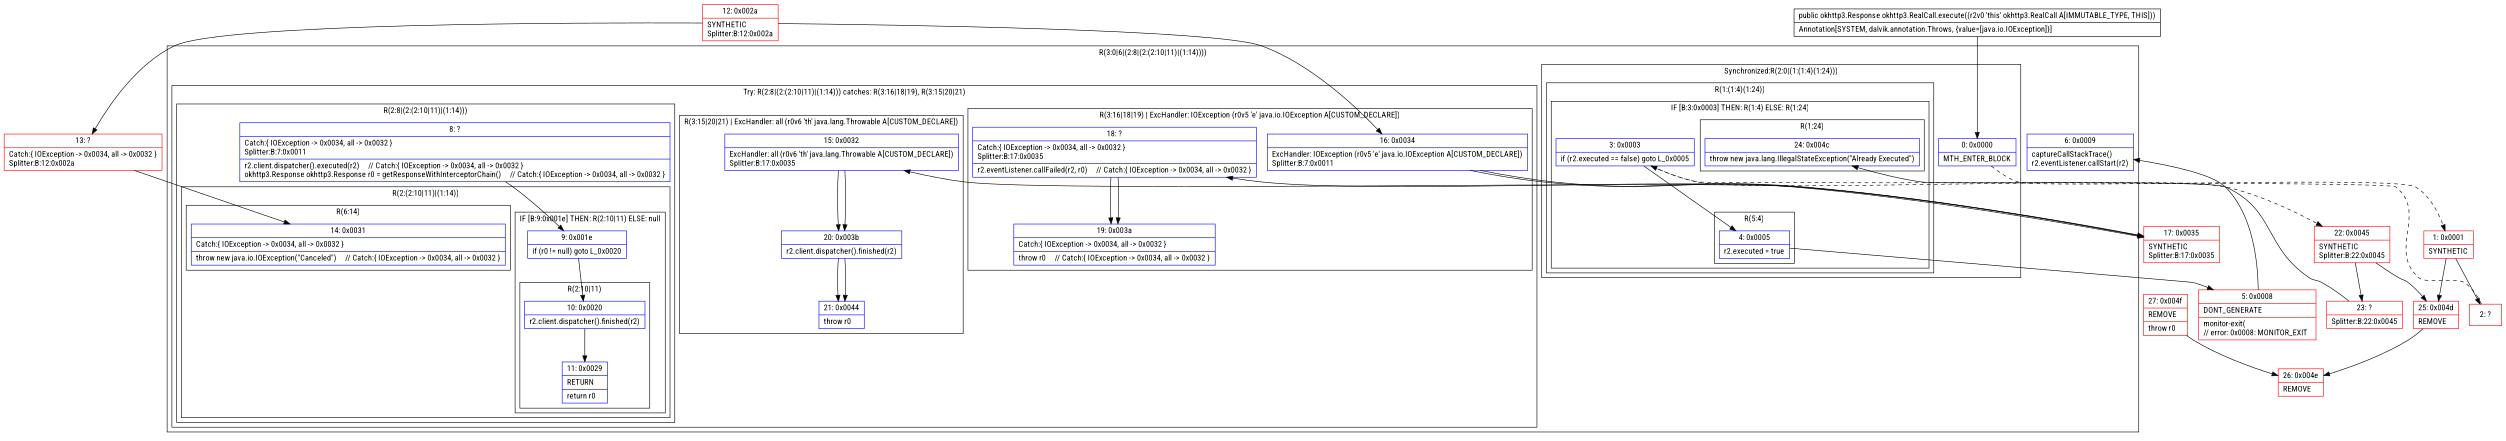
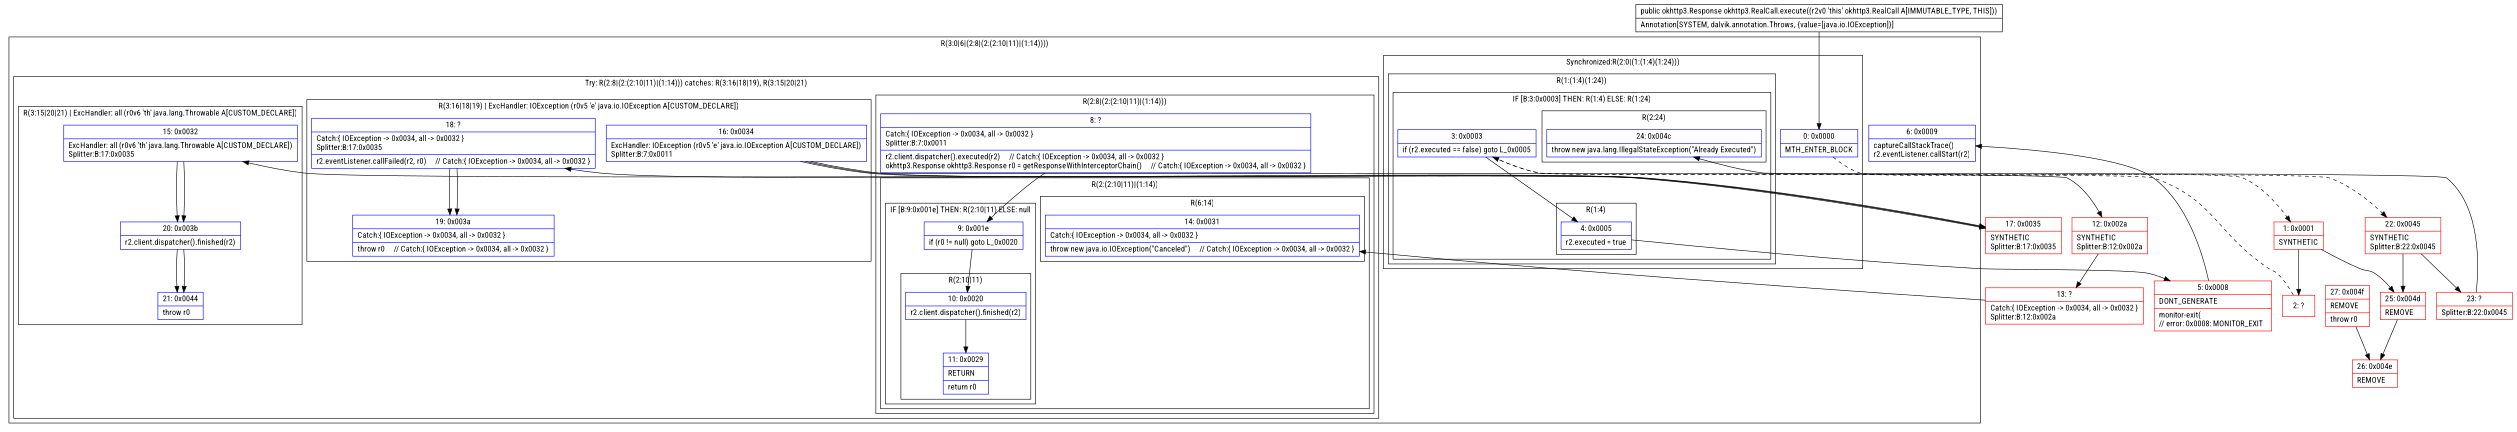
edge "12: 0x002a" -> "16: 0x0034": reversed
cluster "R(1:24)": label "R(1:24)" -> "R(2:24)"
cluster "R(5:4)": label "R(5:4)" -> "R(1:4)"
